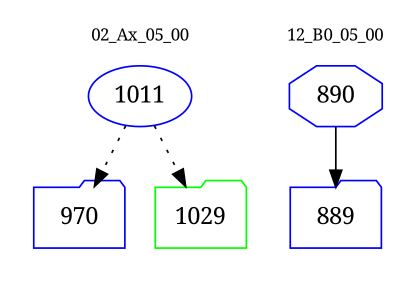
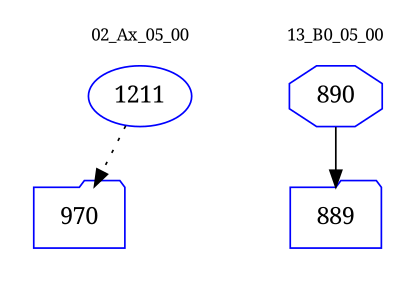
cluster "12_B0_05_00": label "12_B0_05_00" -> "13_B0_05_00"
node "1011": label "1011" -> "1211"
node "1029": removed
